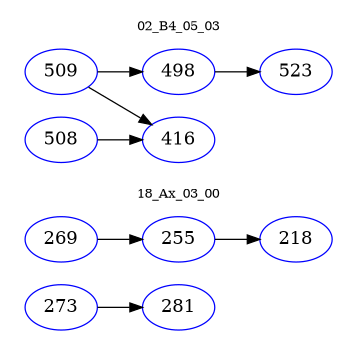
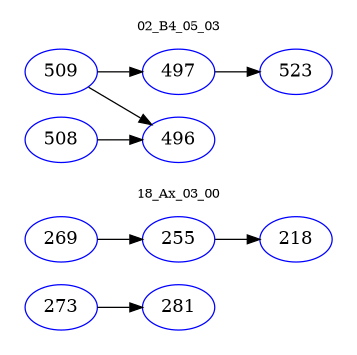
node "498": label "498" -> "497"
node "416": label "416" -> "496"
